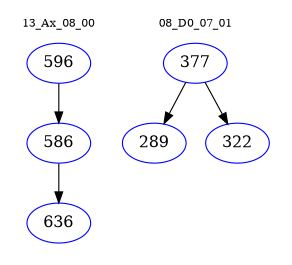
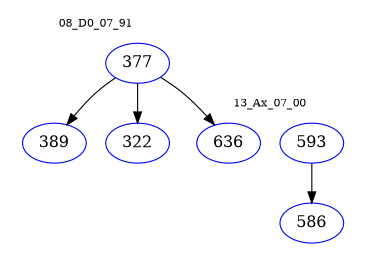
cluster "13_Ax_08_00": label "13_Ax_08_00" -> "13_Ax_07_00"
cluster "08_D0_07_01": label "08_D0_07_01" -> "08_D0_07_91"
node "596": label "596" -> "593"
node "289": label "289" -> "389"
edge "586" -> "636": now "377" -> "636"
